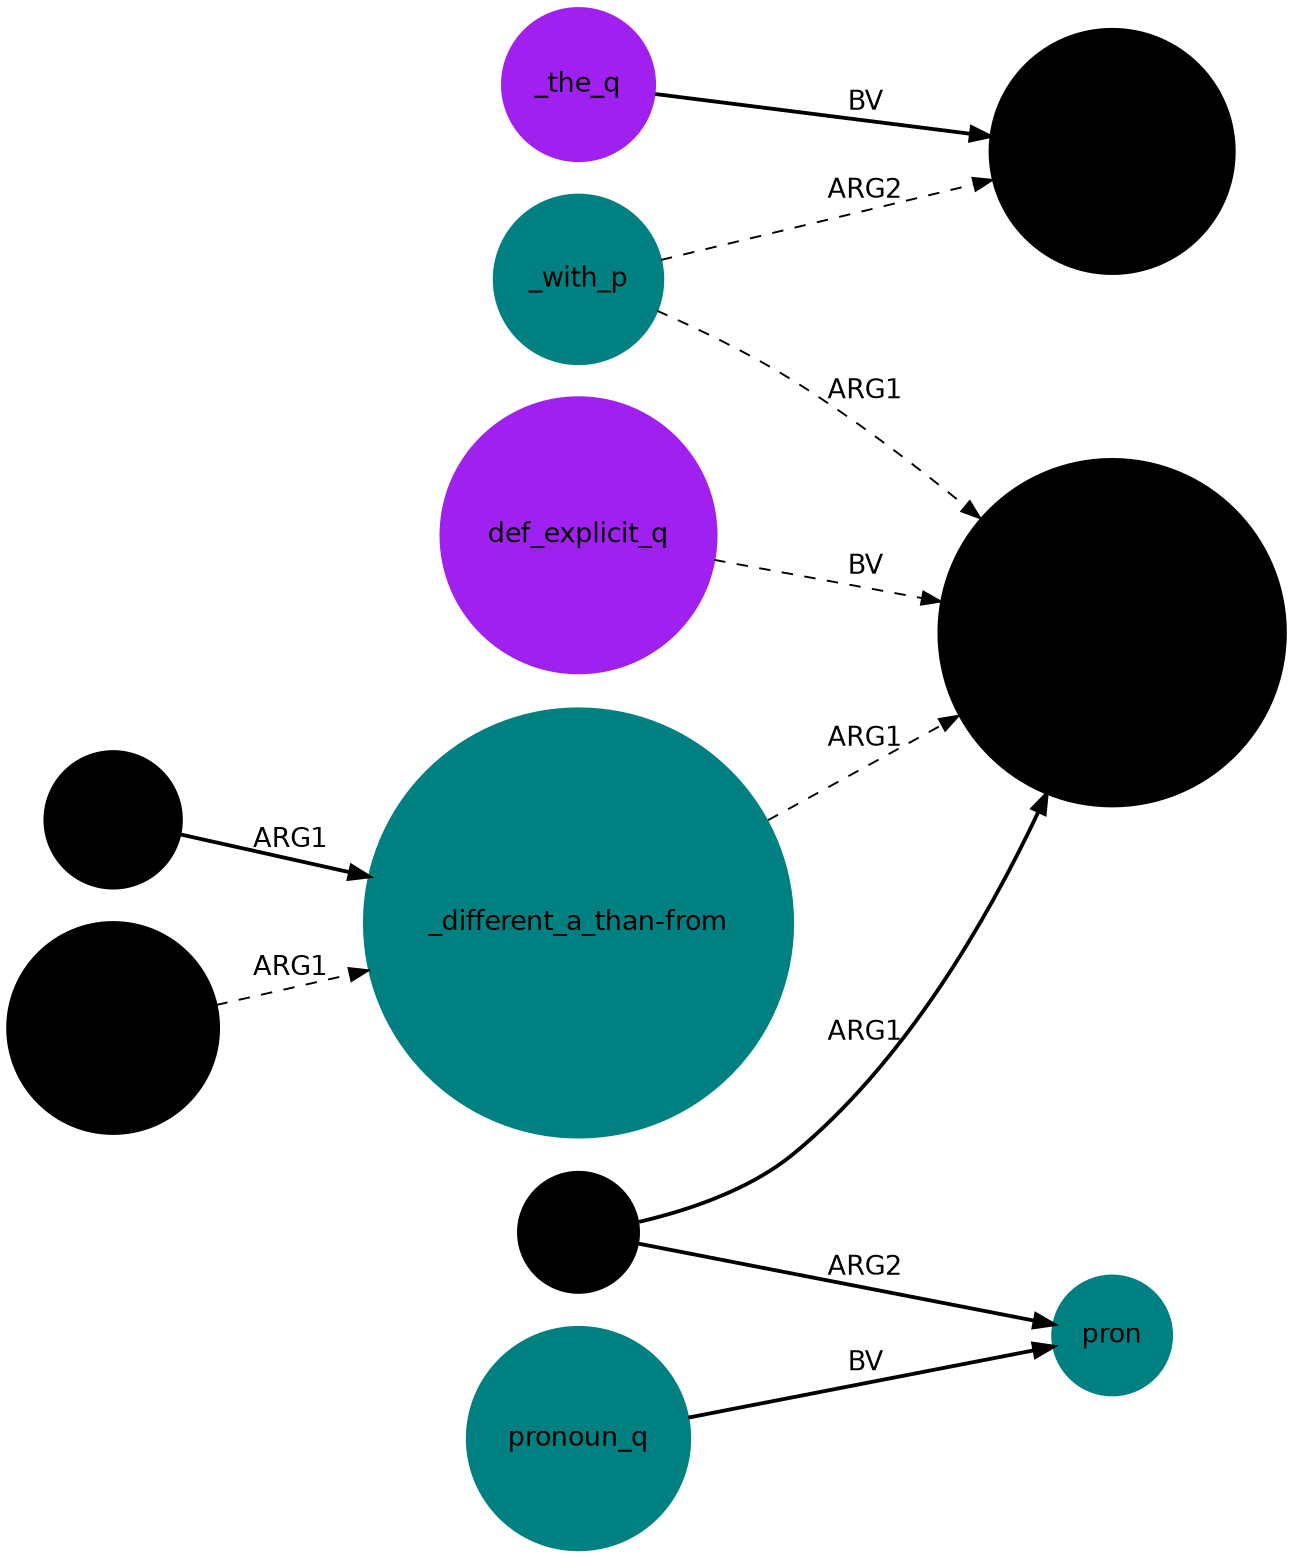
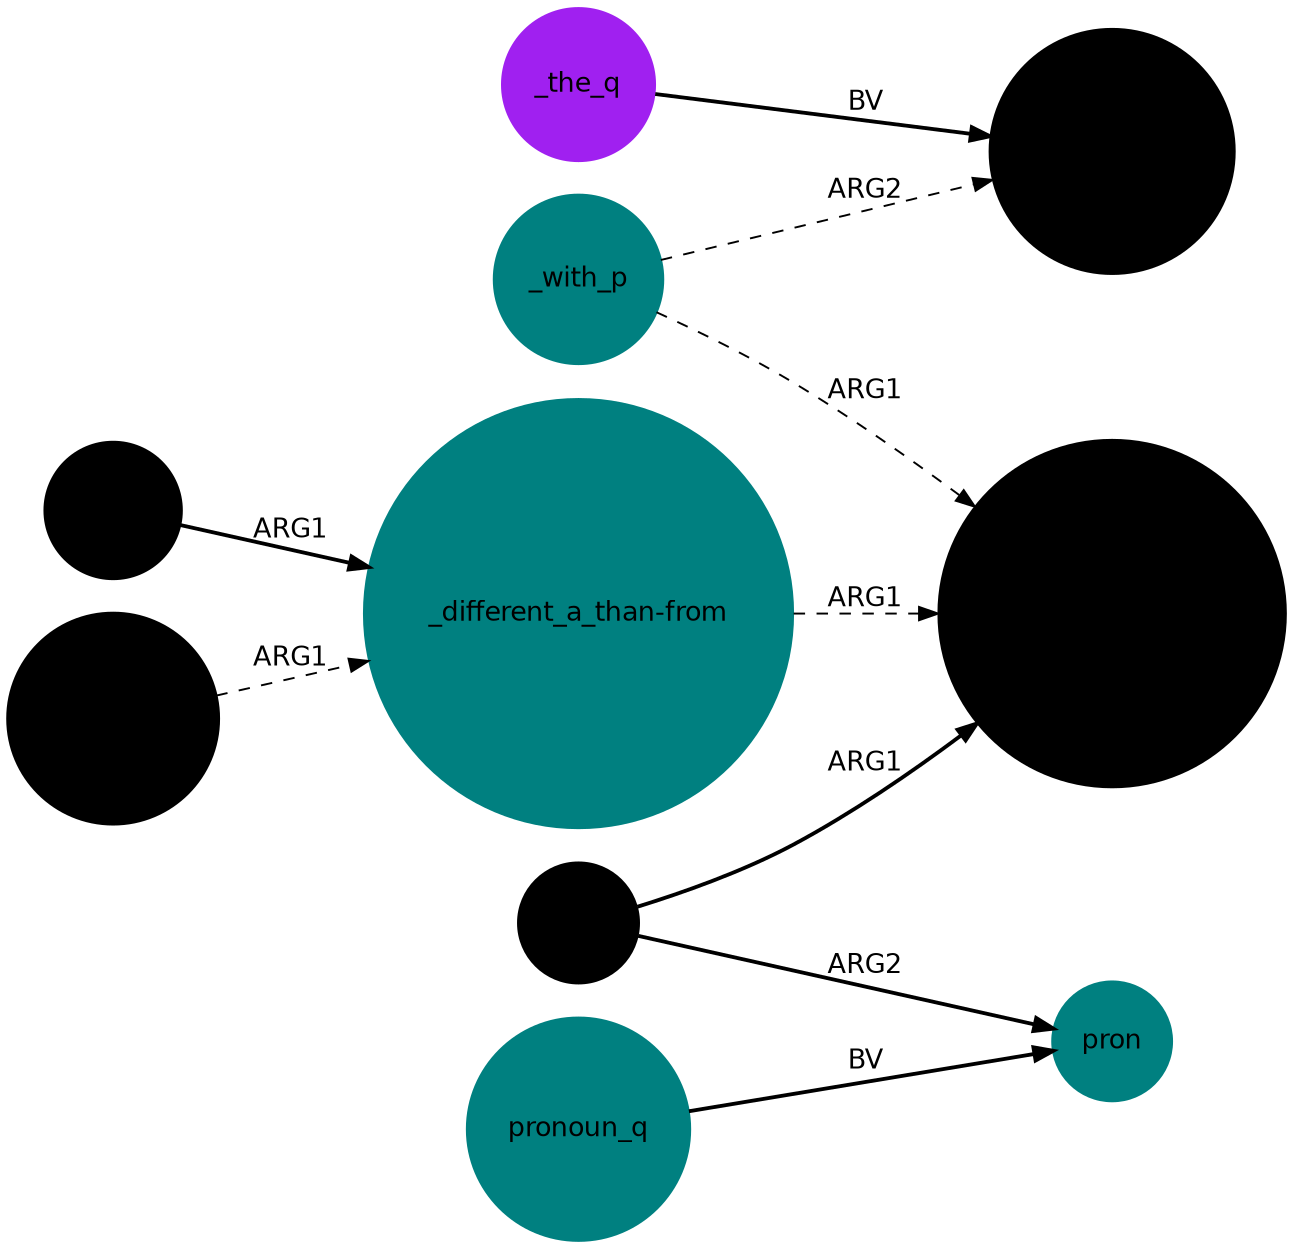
node "def_explicit_q": removed
